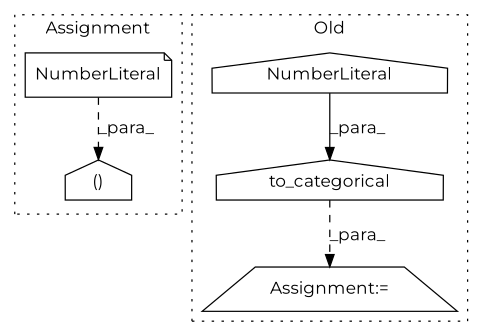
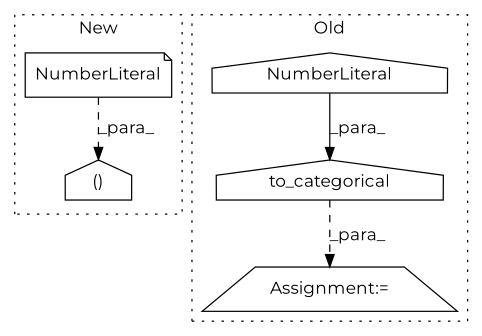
cluster "Assignment": label "Assignment" -> "New"
